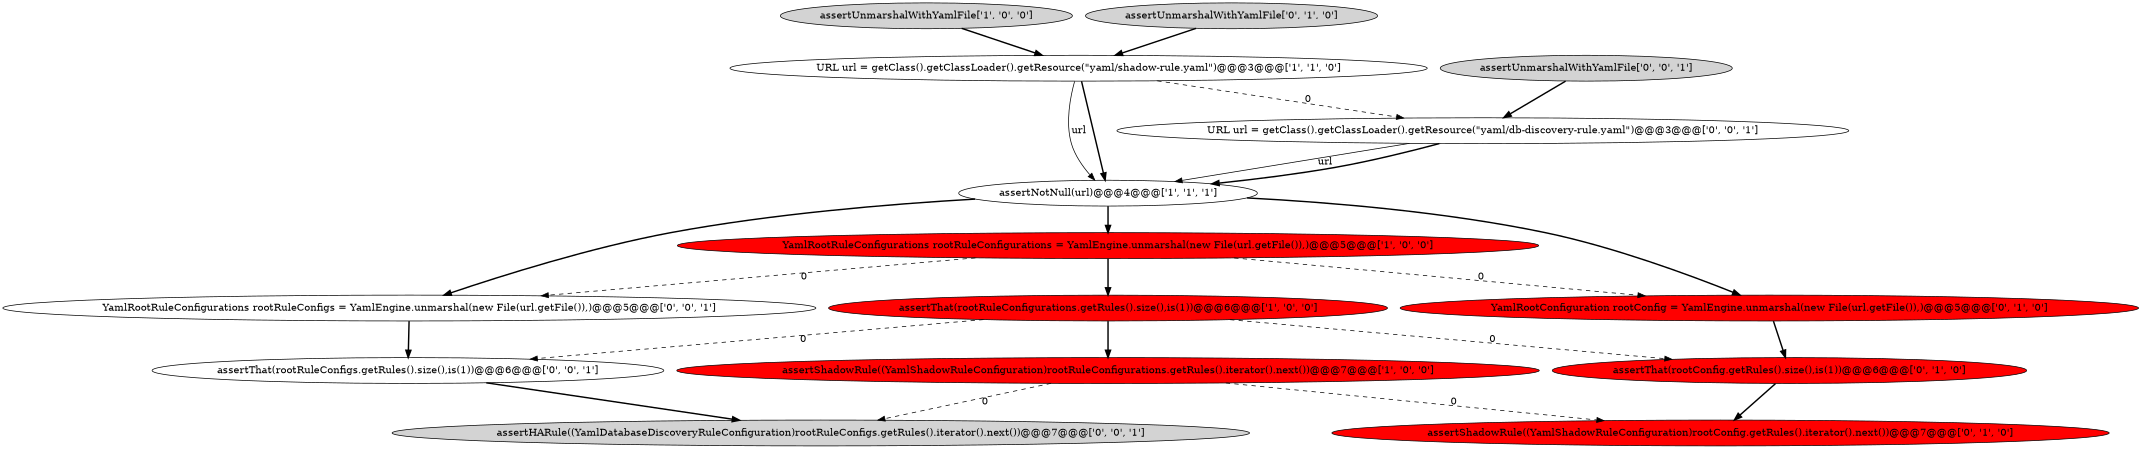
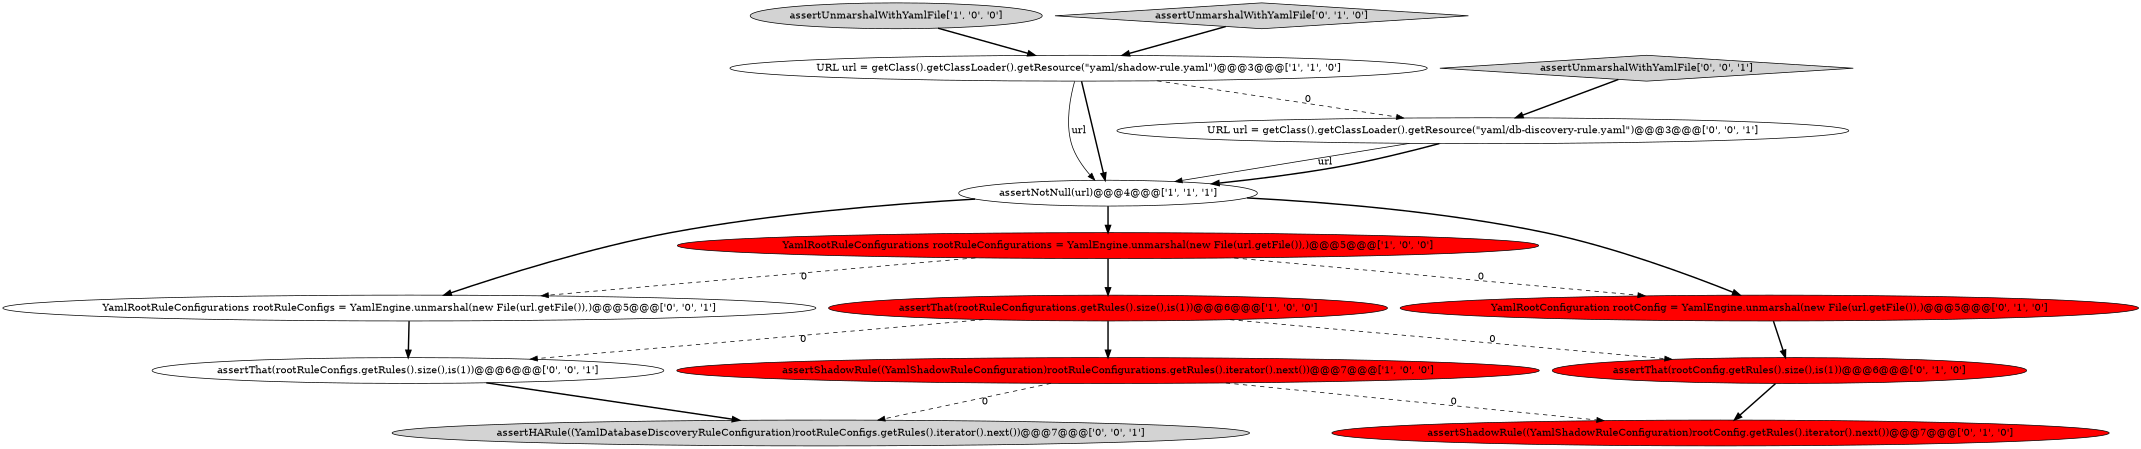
node "assertUnmarshalWithYamlFile['0', '1', '0']": shape ellipse -> diamond
node "assertUnmarshalWithYamlFile['0', '0', '1']": shape ellipse -> diamond
